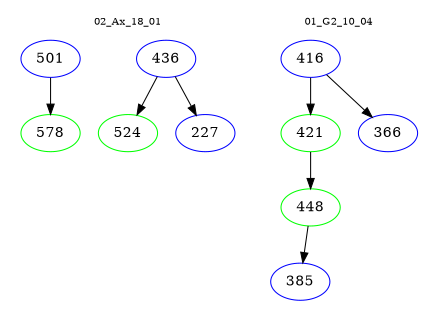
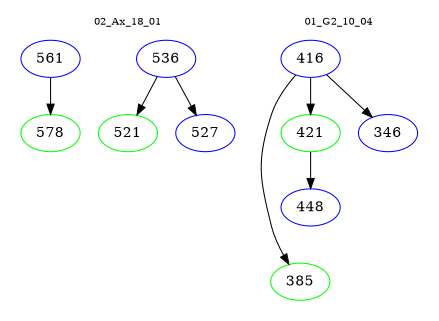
node "501": label "501" -> "561"
node "436": label "436" -> "536"
node "524": label "524" -> "521"
node "227": label "227" -> "527"
node "366": label "366" -> "346"
node "448": color green -> blue
edge "448" -> "385": now "416" -> "385"
node "385": color blue -> green
